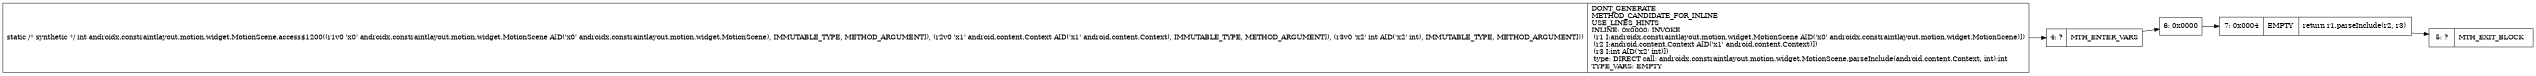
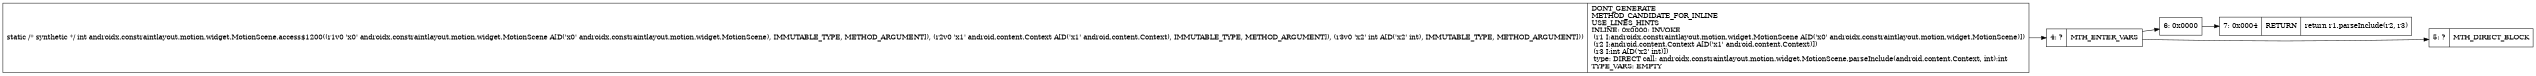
node "7: 0x0004": text "EMPTY" -> "RETURN"
edge "7: 0x0004" -> "5: ?": now "4: ?" -> "5: ?"
node "5: ?": text "MTH_EXIT_BLOCK" -> "MTH_DIRECT_BLOCK"
